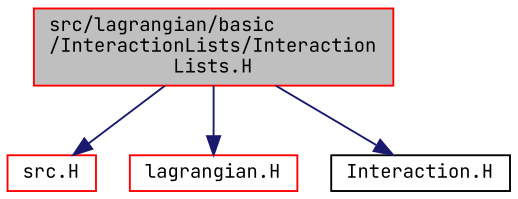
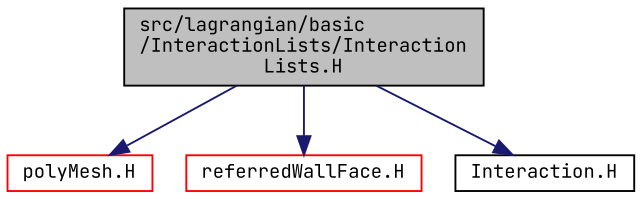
node "src/lagrangian/basic /InteractionLists/Interaction Lists.H": color red -> black
node "src.H": label "src.H" -> "polyMesh.H"
node "lagrangian.H": label "lagrangian.H" -> "referredWallFace.H"
